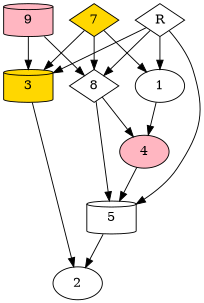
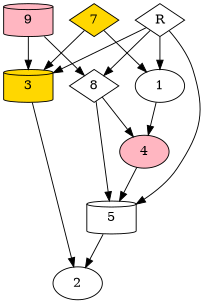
edge "7" -> "8": removed
